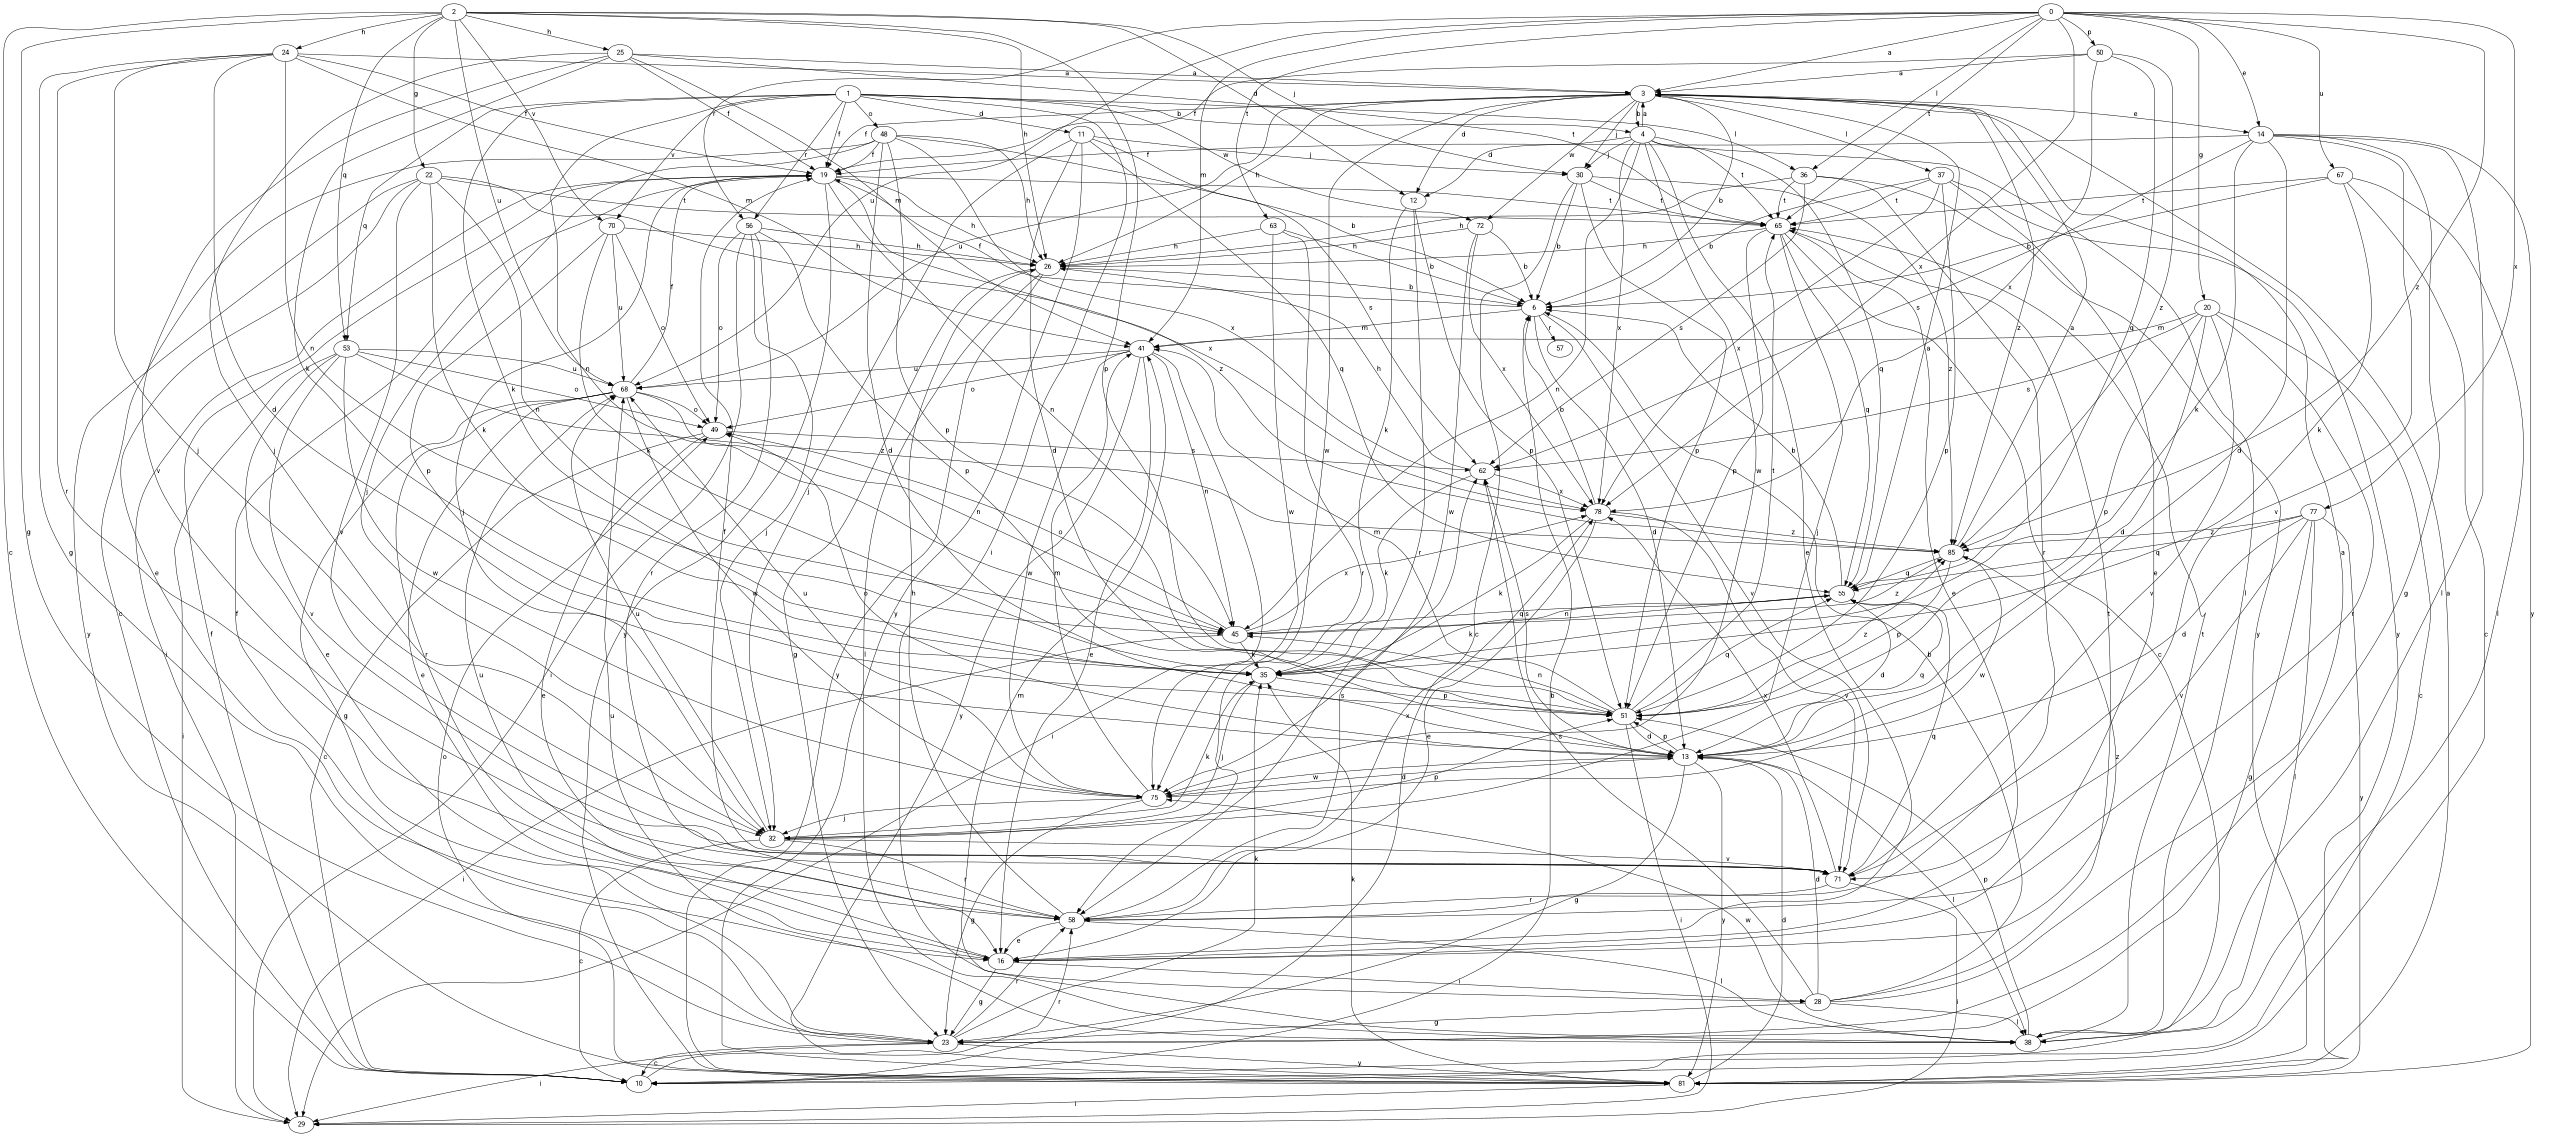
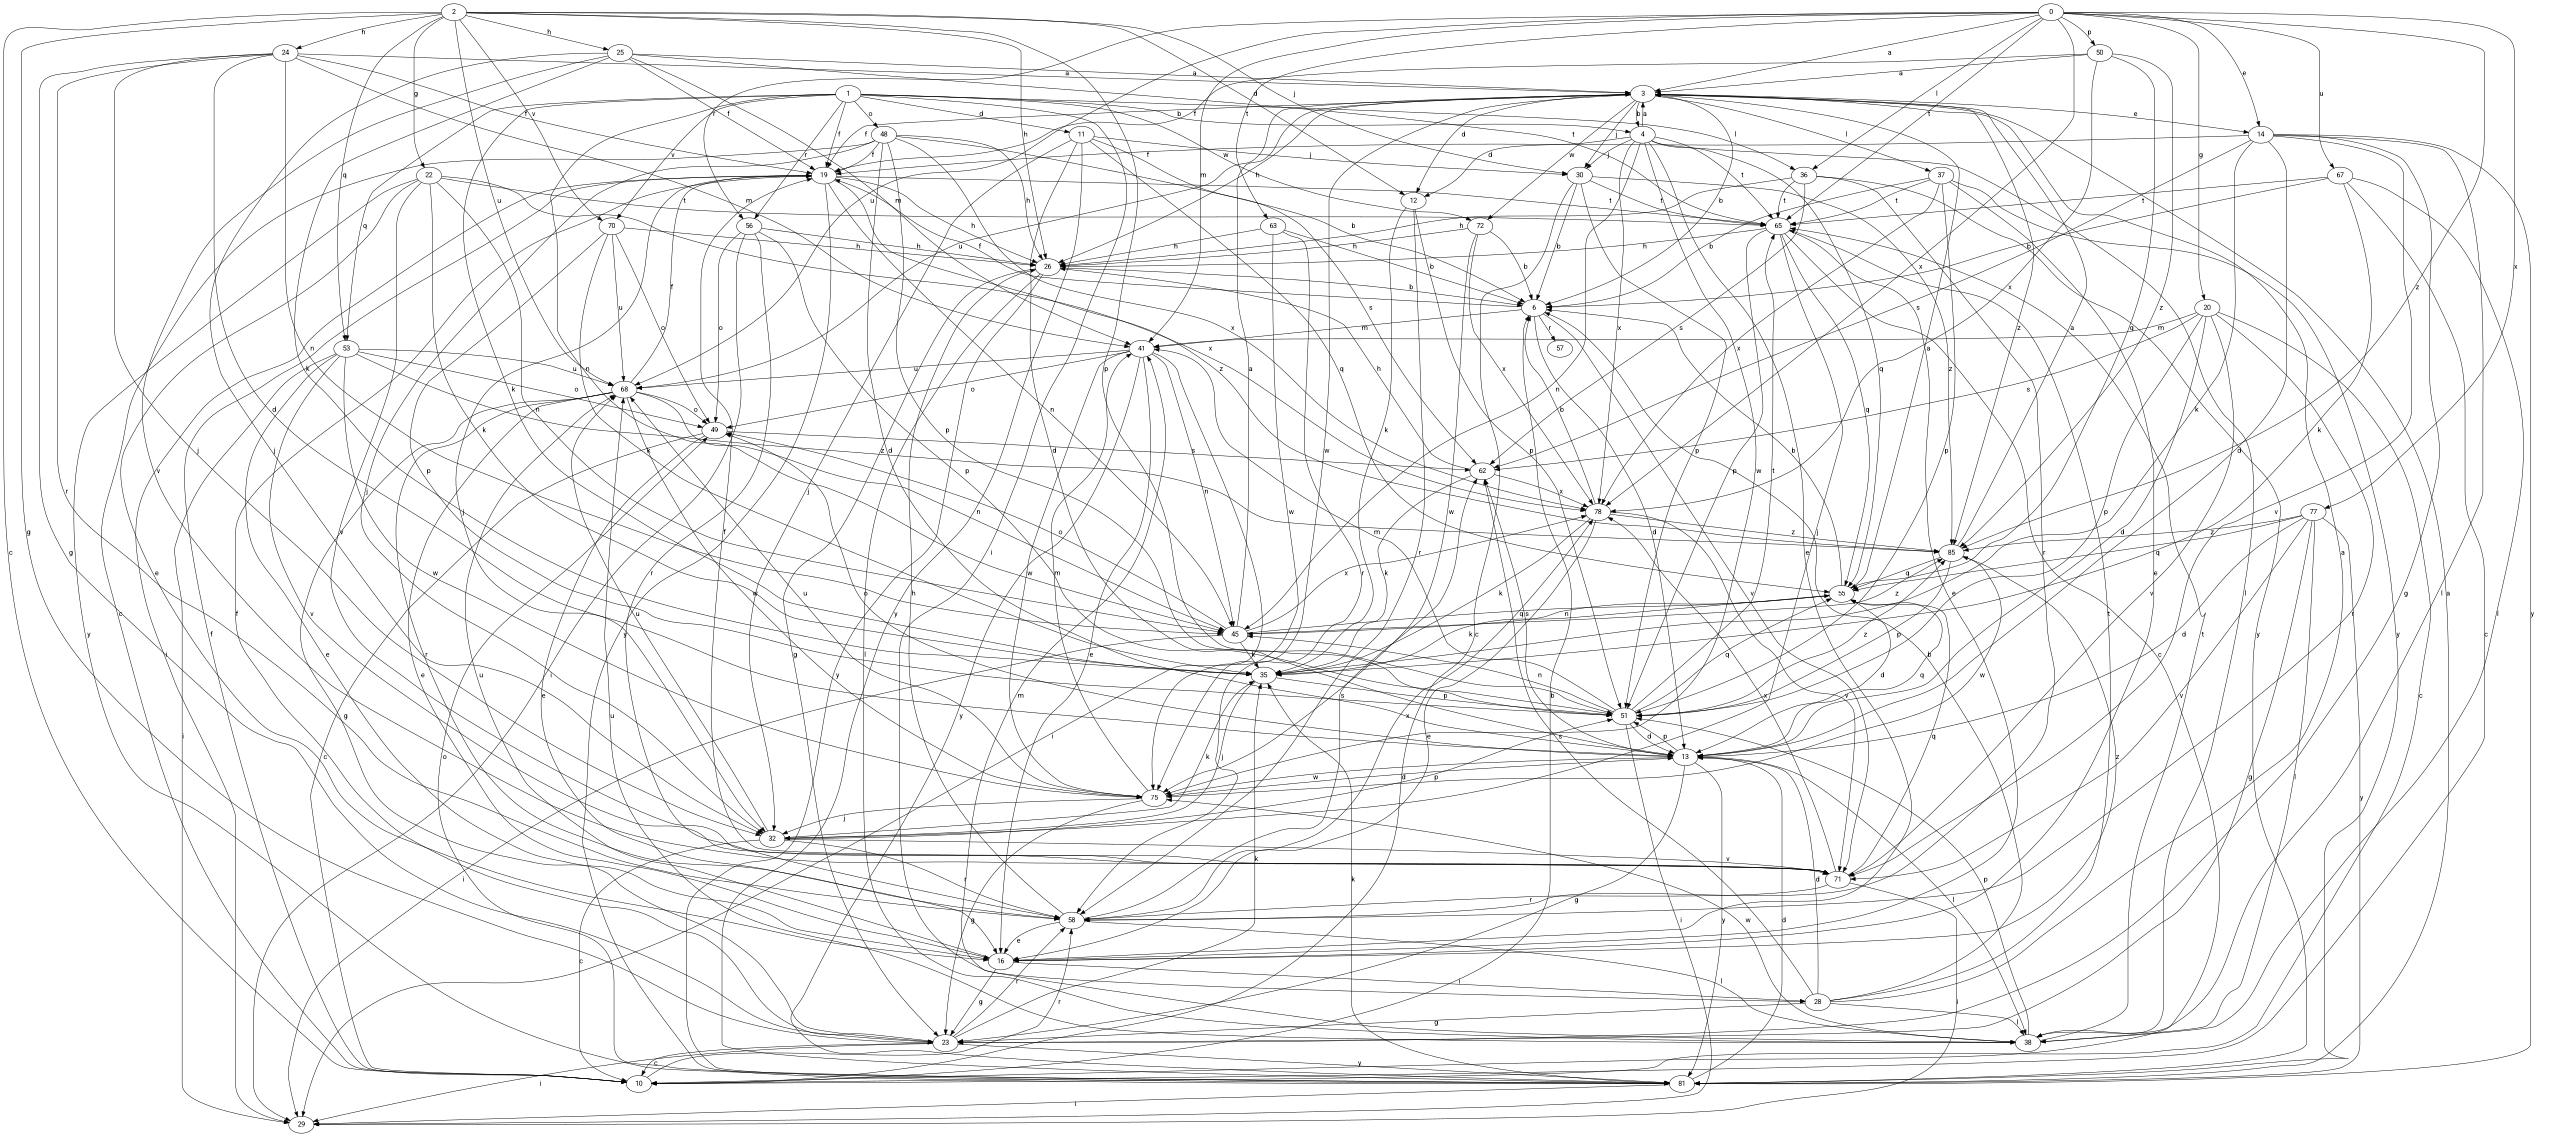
edge "45" -> "3": added, label "a"
edge "56" -> "32": removed, label "j"
